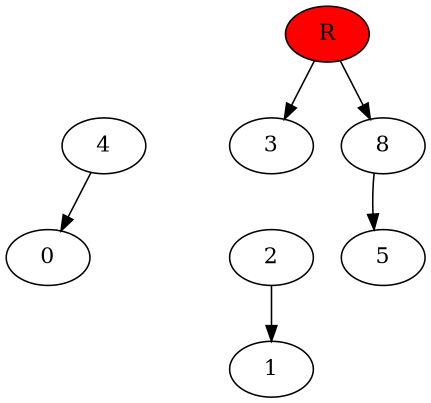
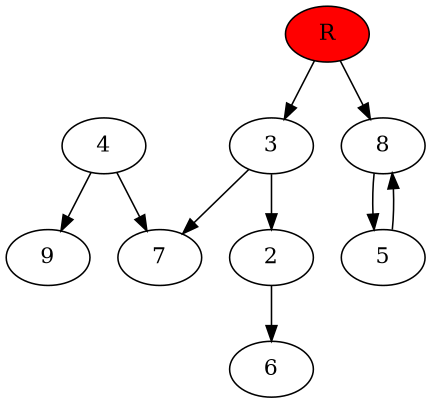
edge "3" -> "2": added
edge "5" -> "8": added
node "0": label "0" -> "9"
node "7": added
node "1": label "1" -> "6"
